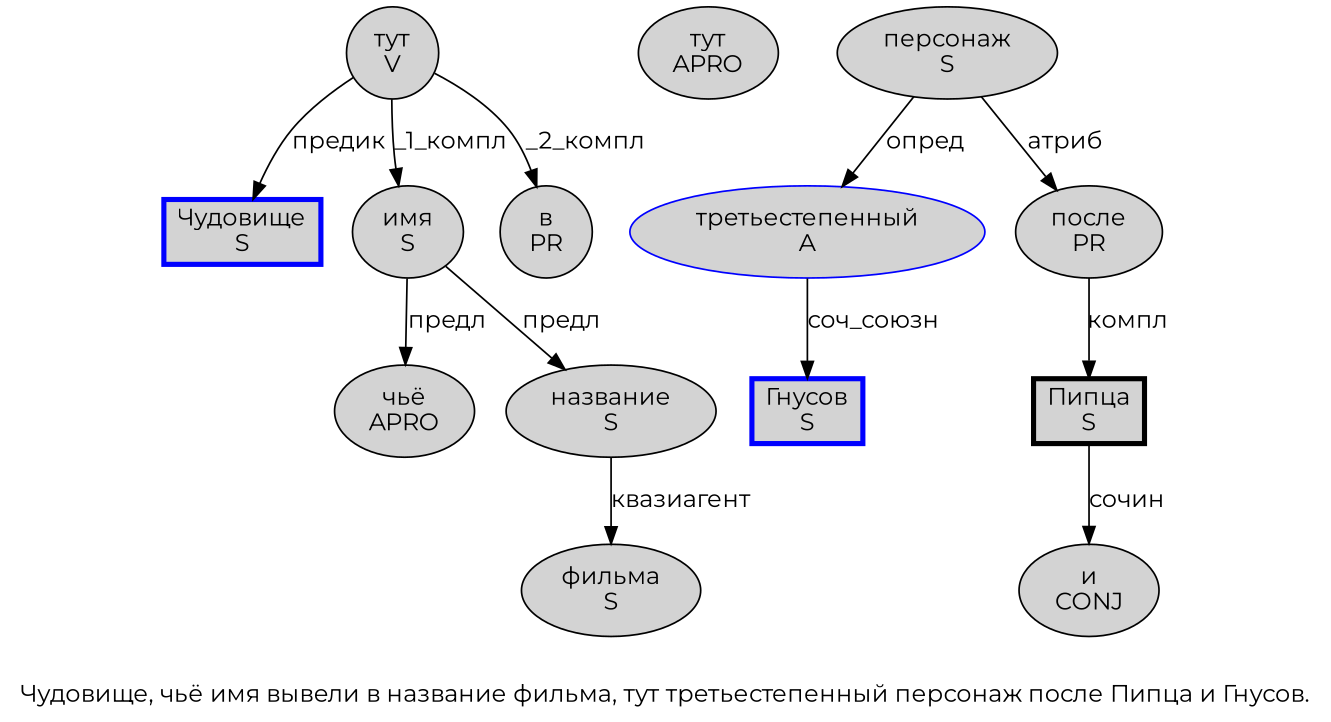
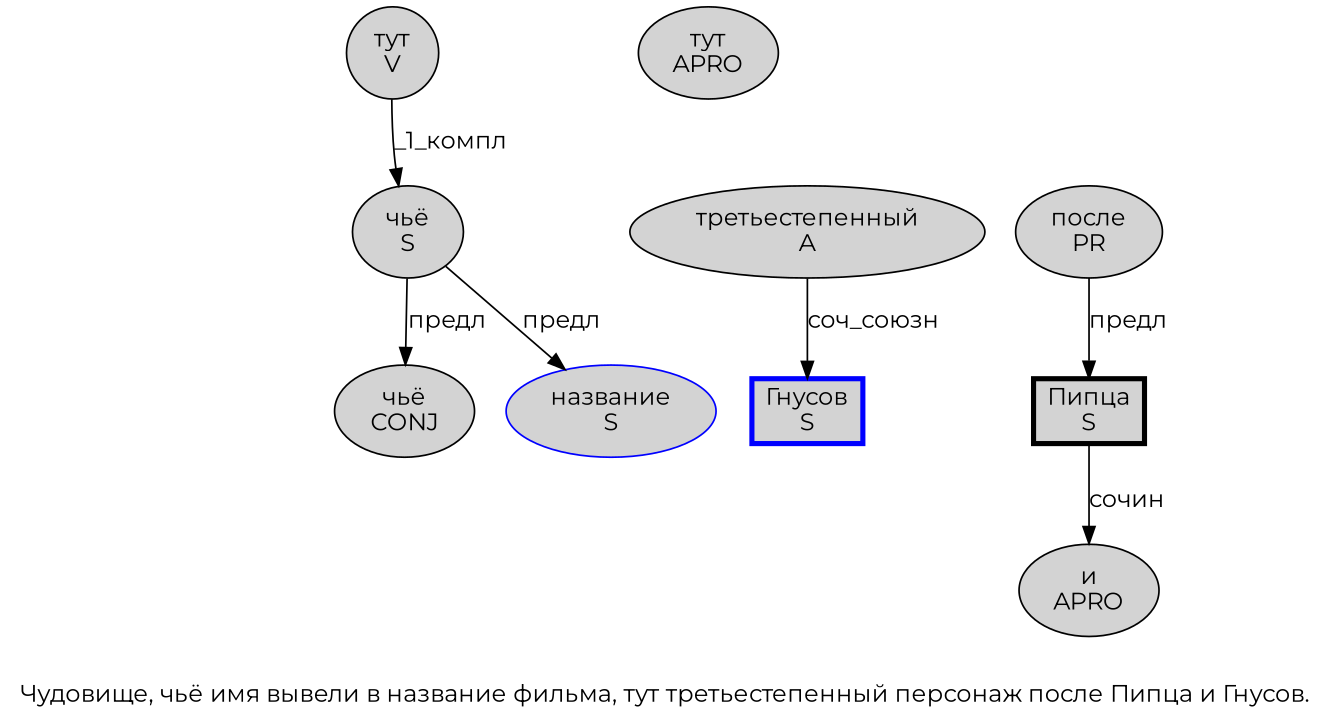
node "персонаж S": removed
node "Чудовище S": removed
node "имя S": label "имя S" -> "чьё S"
node "в PR": removed
node "третьестепенный A": color blue -> black
edge "после PR" -> "Пипца S": label "компл" -> "предл"
node "чьё APRO": label "чьё APRO" -> "чьё CONJ"
node "название S": color black -> blue
node "фильма S": removed
node "и CONJ": label "и CONJ" -> "и APRO"
